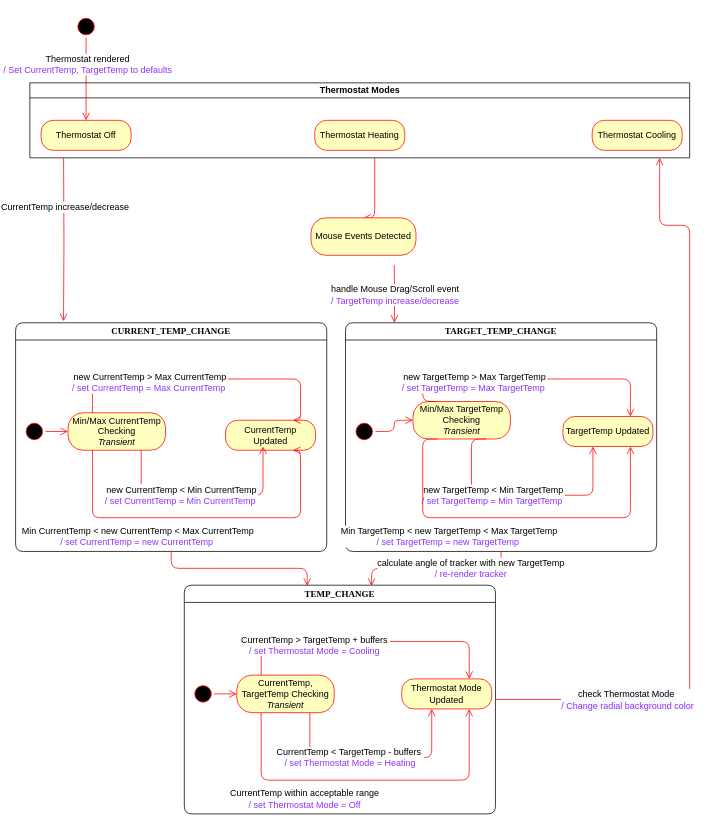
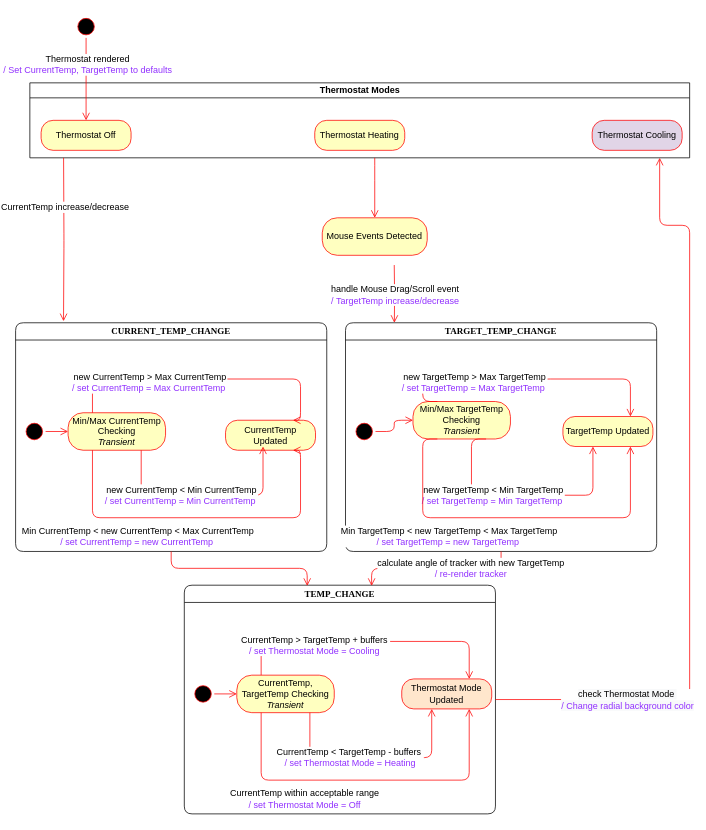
node "Thermostat Cooling": fillcolor #ffffc0 -> #e1d5e7
node "Mouse Events Detected": moved (363, 237) -> (375, 237)
node "Thermostat Mode Updated": fillcolor #ffffc0 -> #ffe6cc
